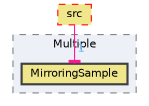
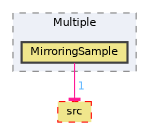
edge "src" -> "MirroringSample": reversed
